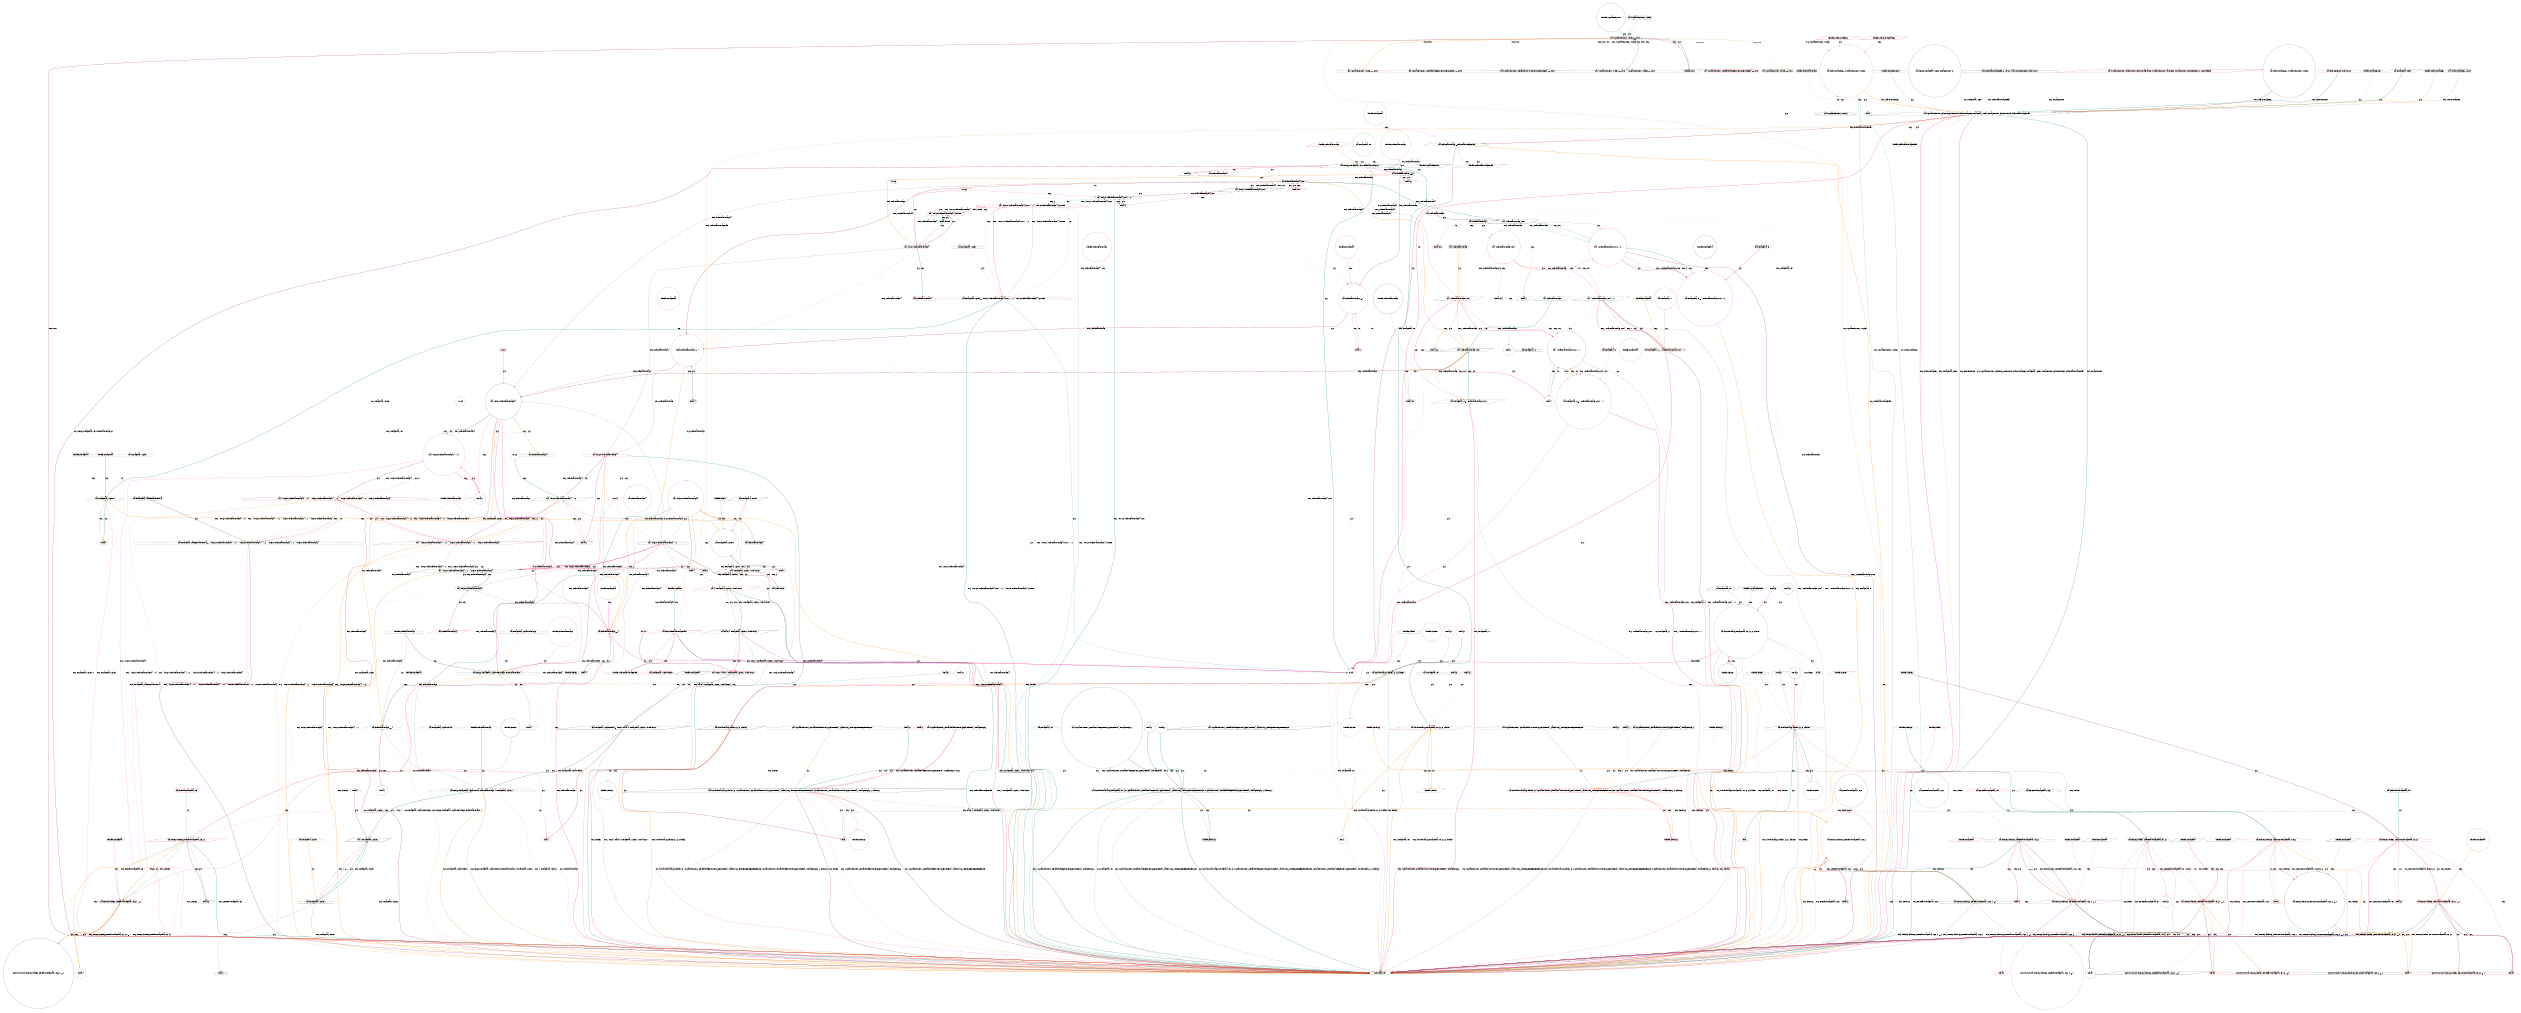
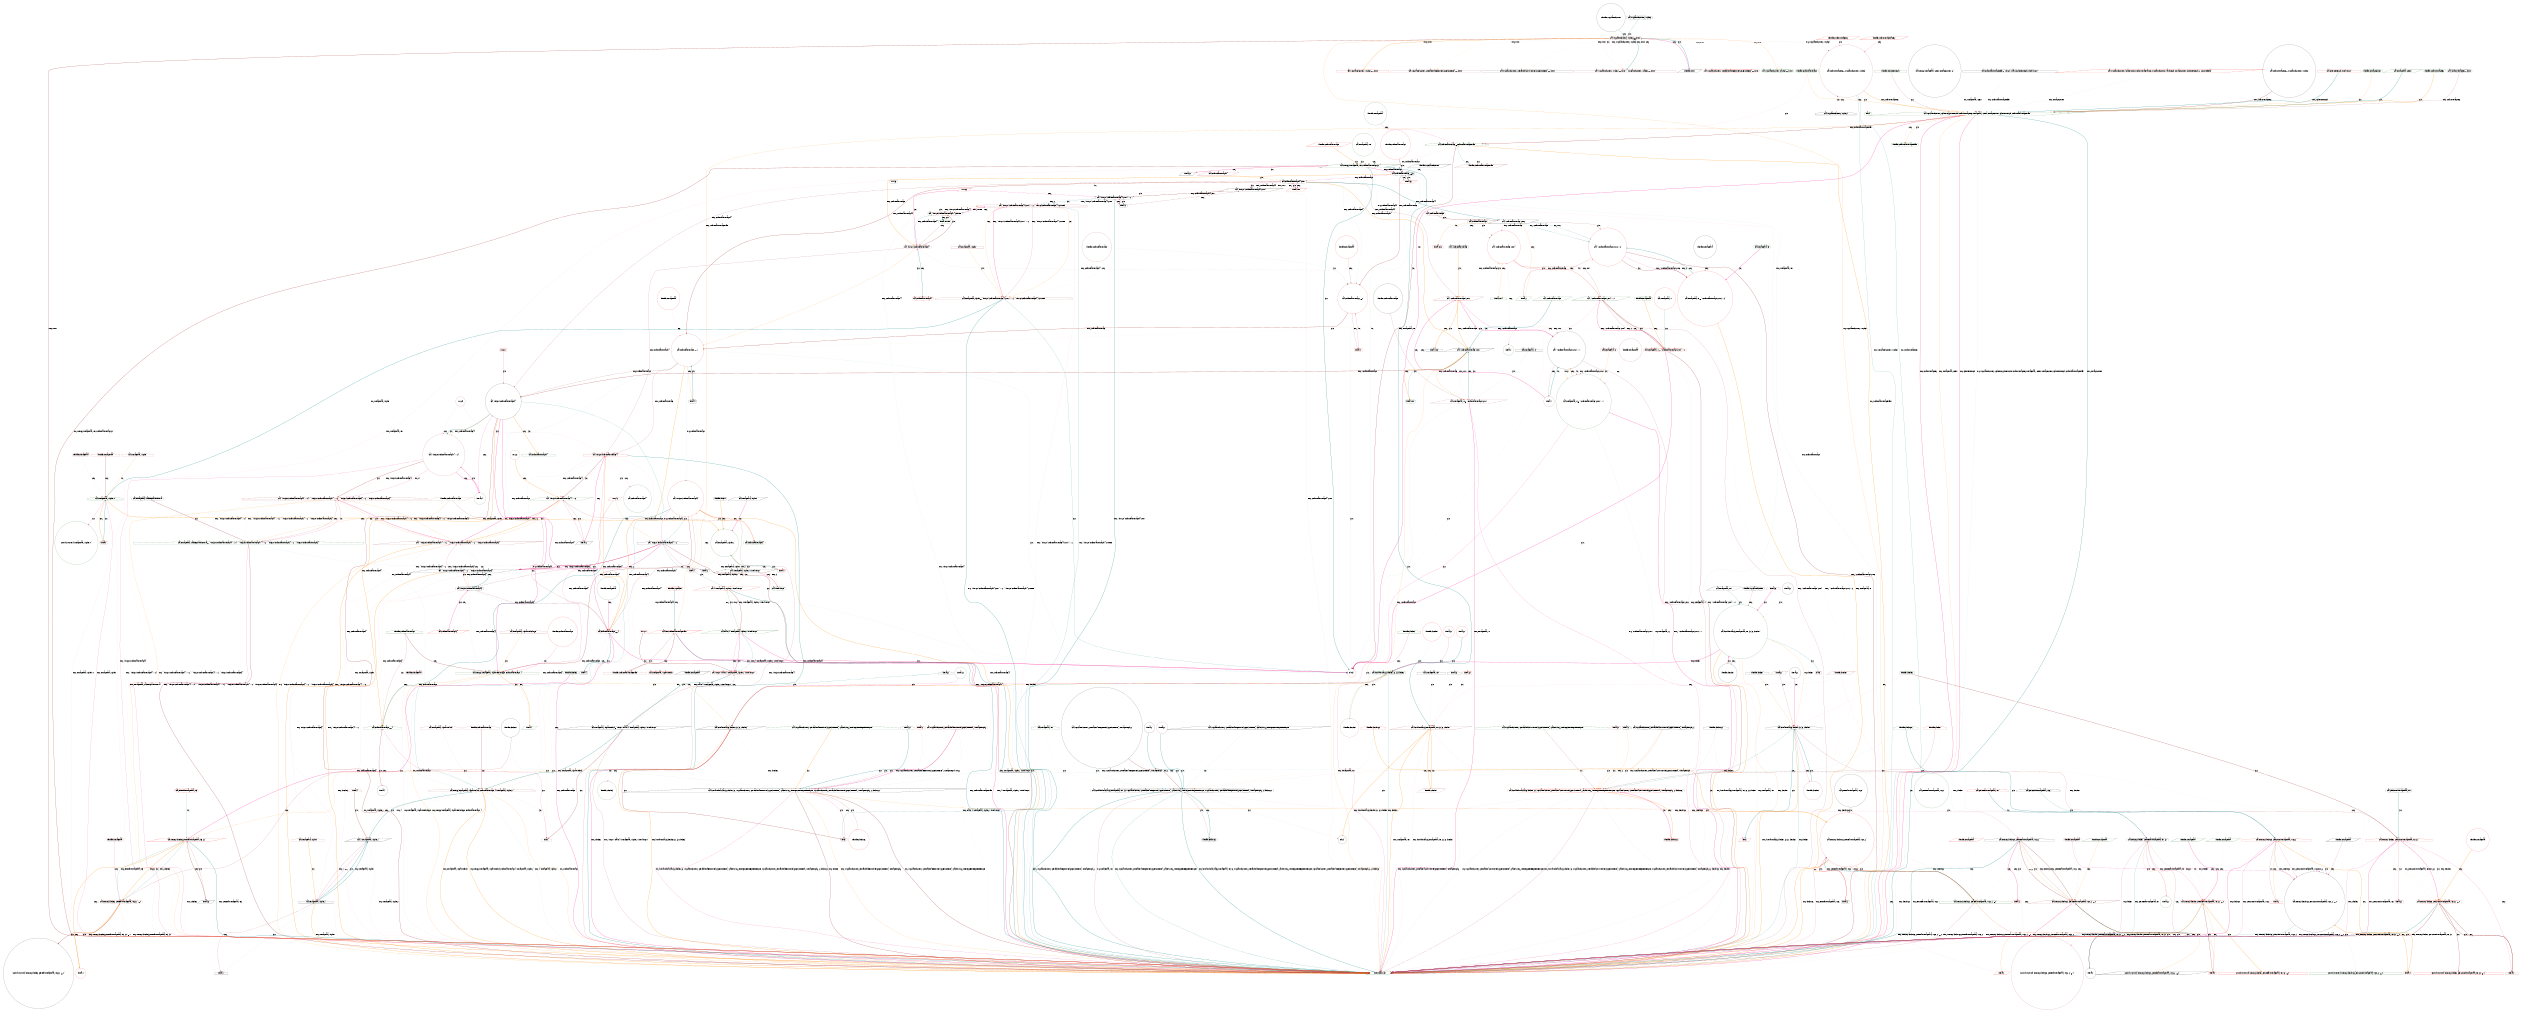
node "(Literal,confirmPlainMessage += 1)": label "(Literal,confirmPlainMessage += 1)" -> "(Call,confirmPlainMessage += 1)"
edge "1001837" -> "(Call,((uint32_t)confirmPlainMessage[1])<<16)": color teal -> darkorange
node "(ControlStructure,if (messageData->sig_len>0))": added
